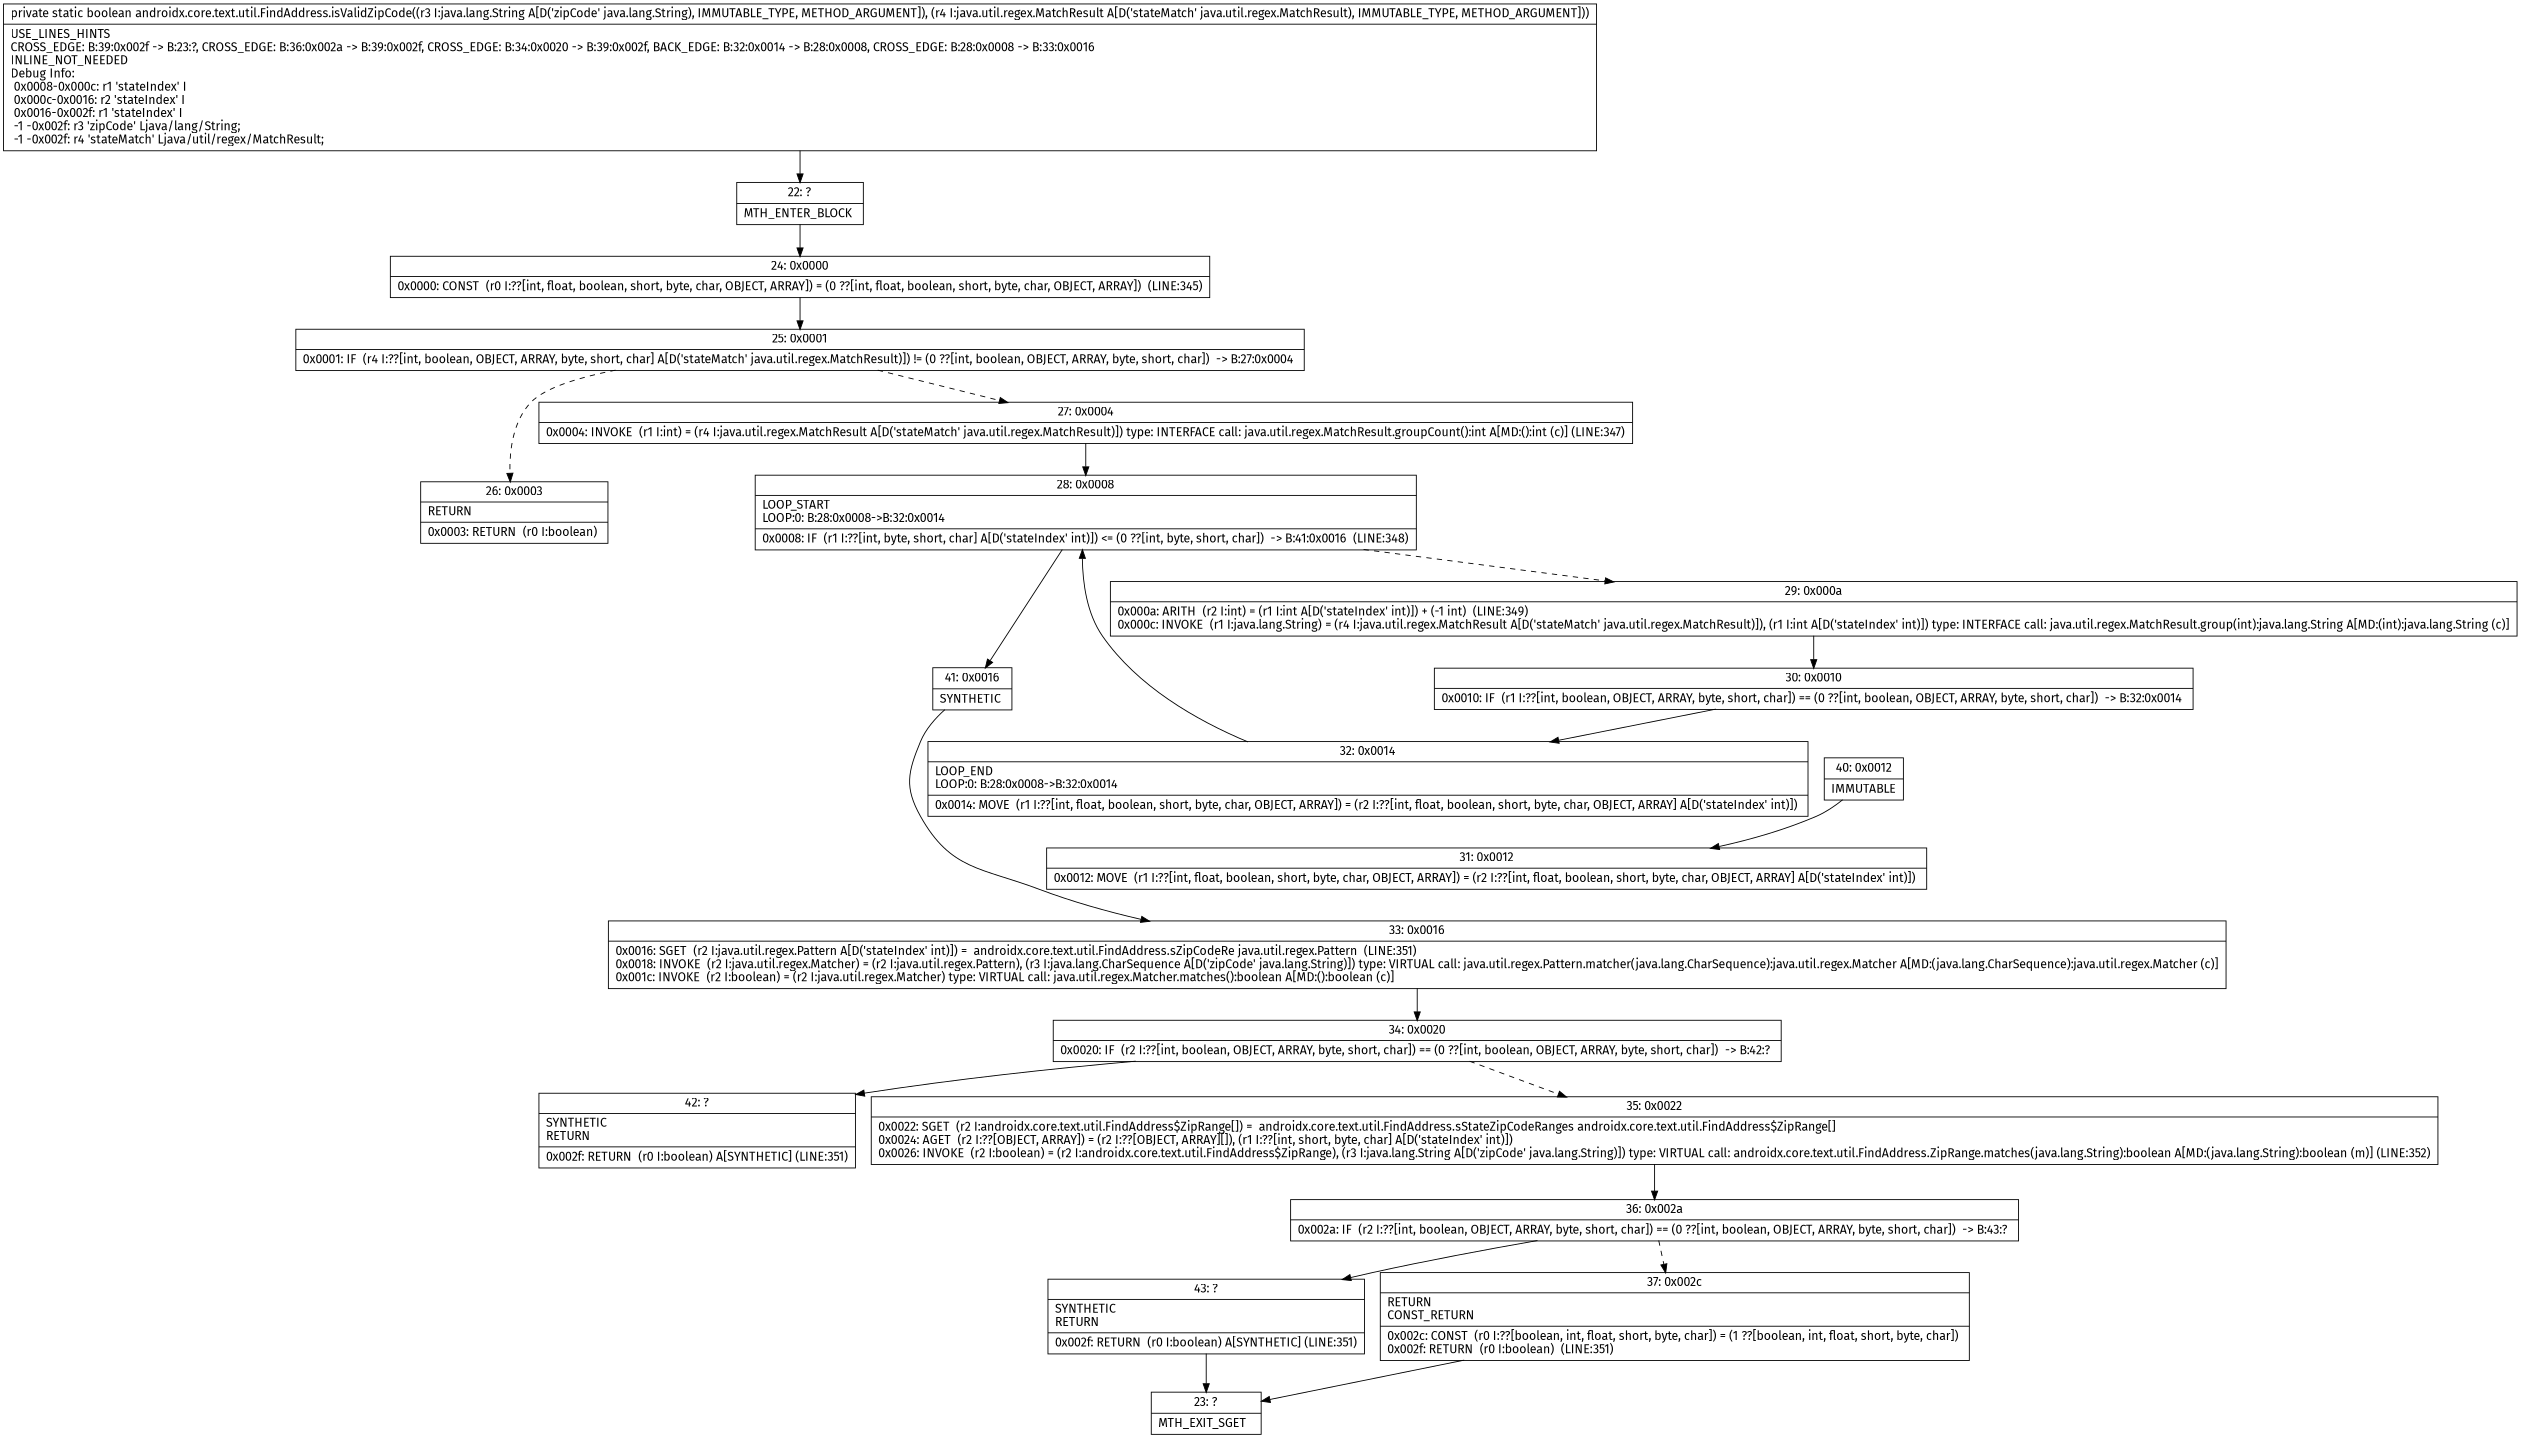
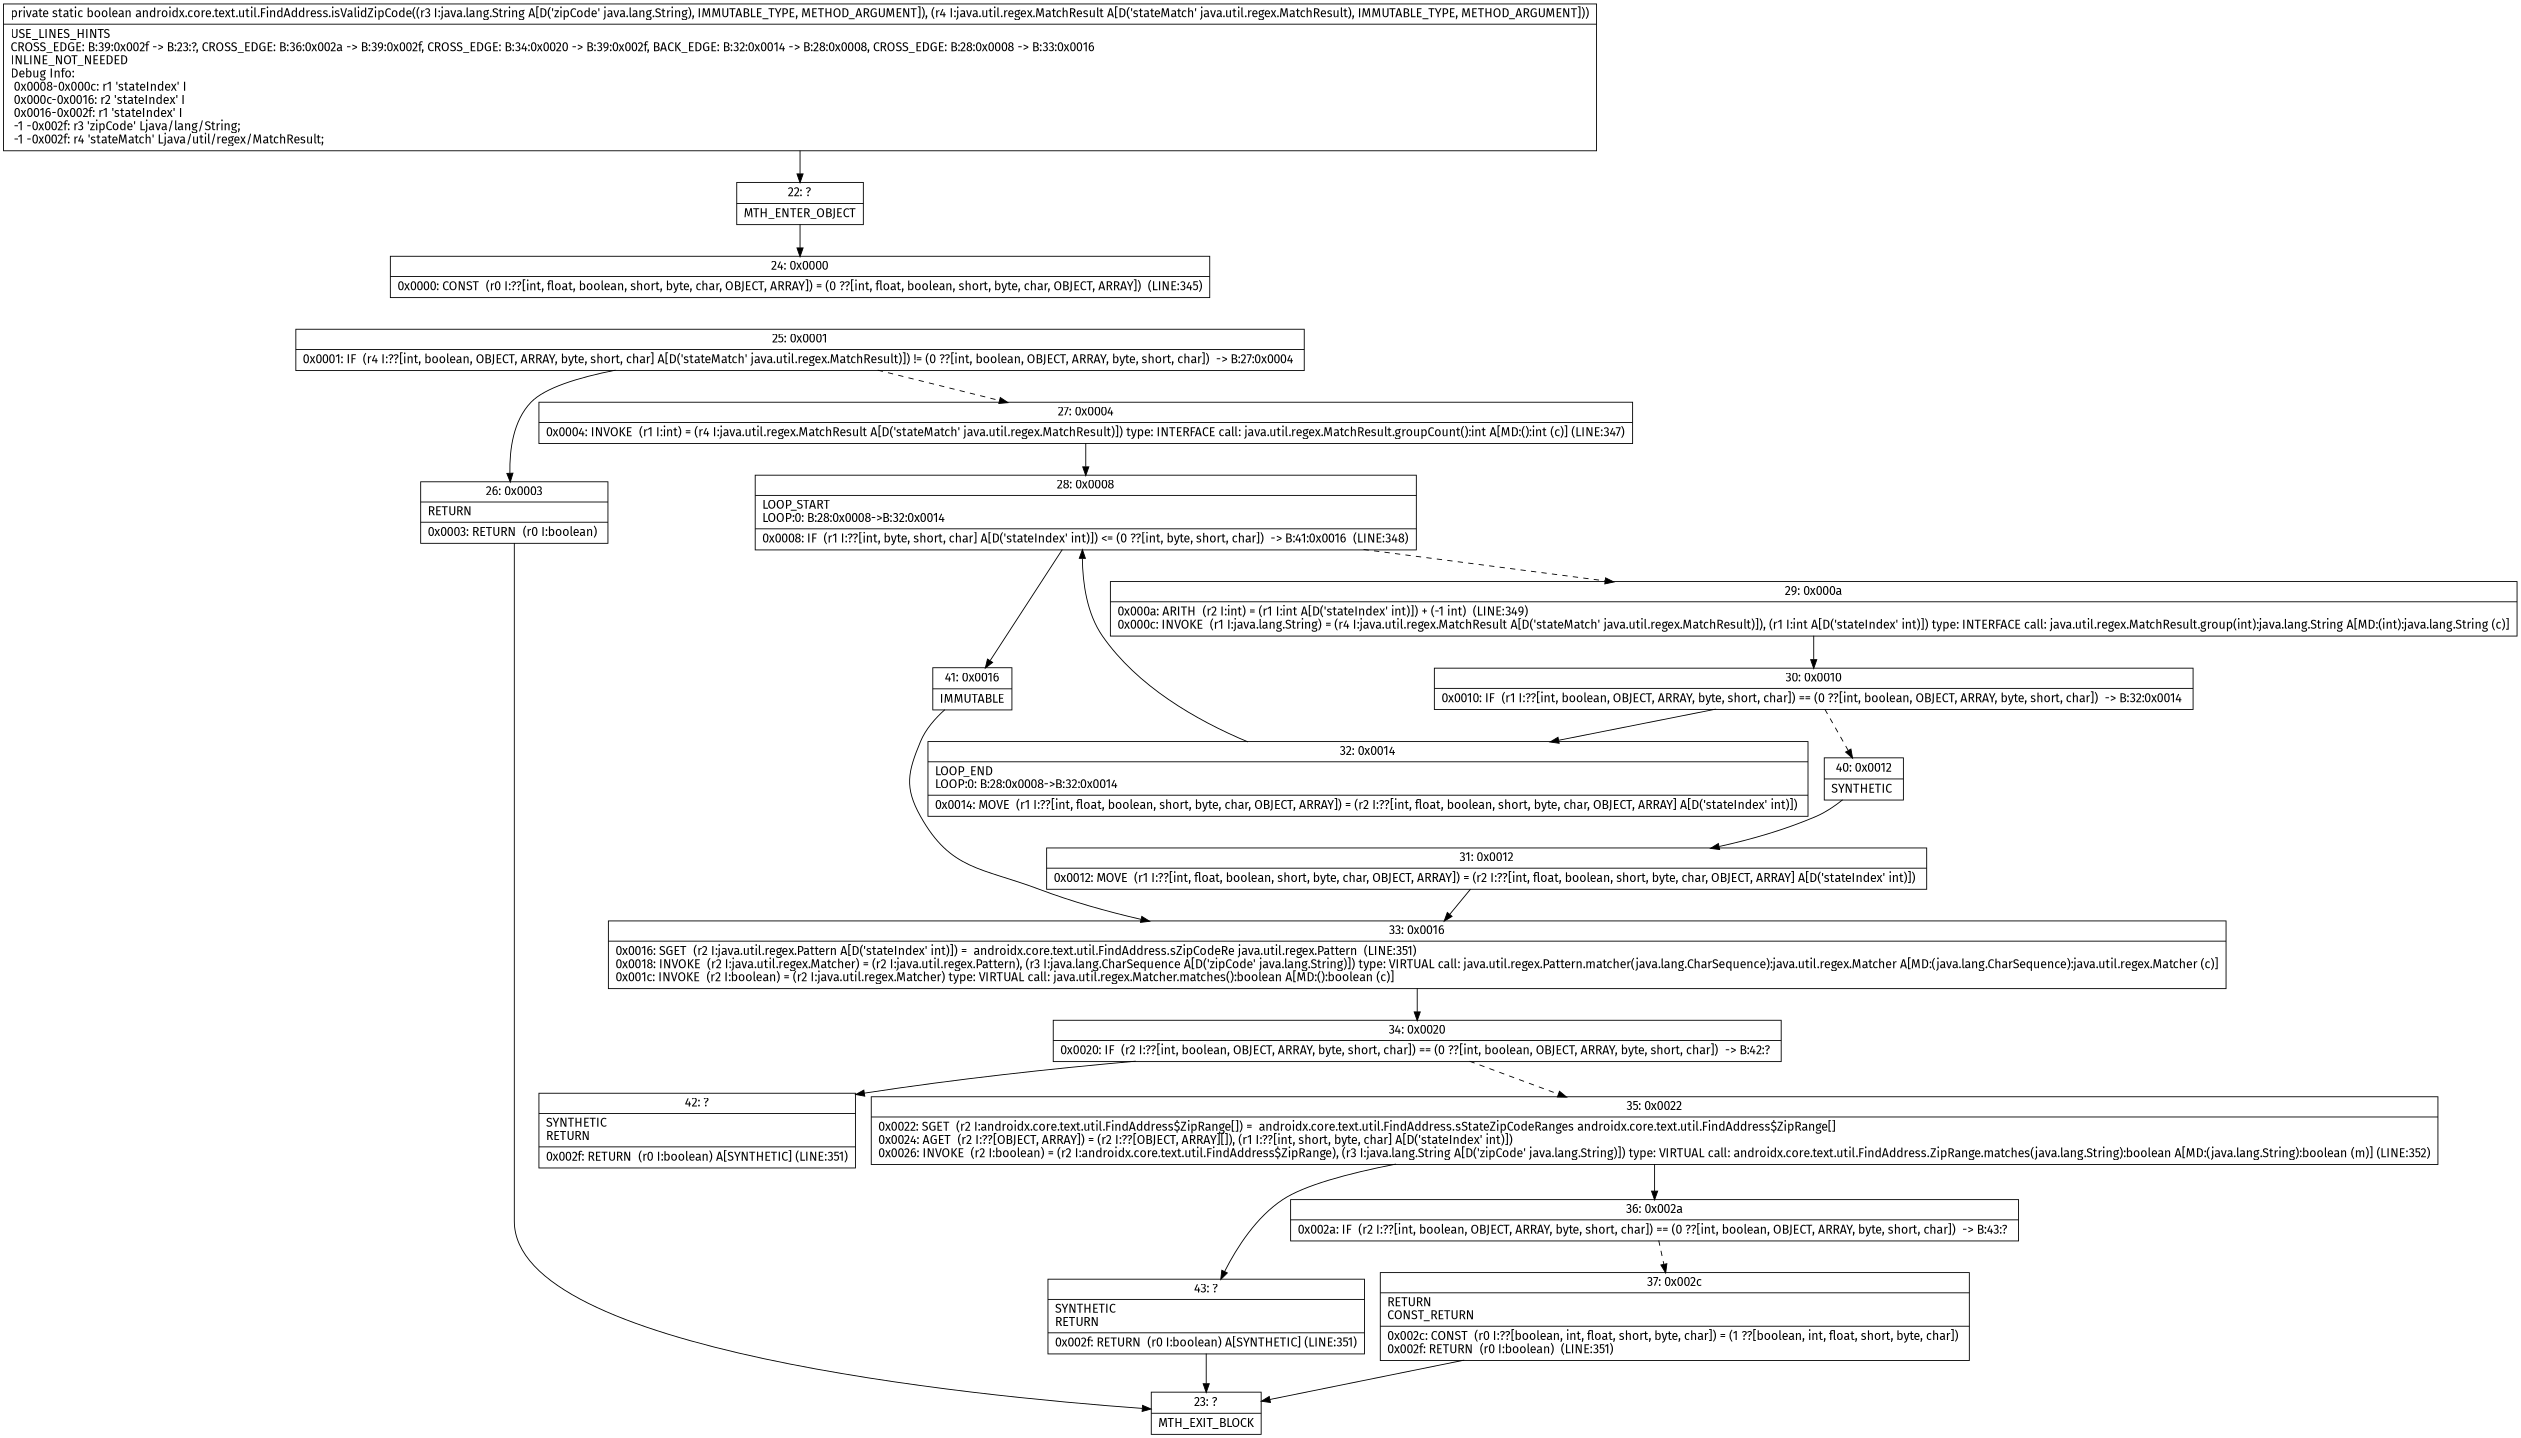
node "22: ?": text "MTH_ENTER_BLOCK" -> "MTH_ENTER_OBJECT"
edge "24: 0x0000" -> "25: 0x0001": removed
edge "25: 0x0001" -> "26: 0x0003": style dashed -> solid
node "41: 0x0016": text "SYNTHETIC" -> "IMMUTABLE"
edge "30: 0x0010" -> "40: 0x0012": added
node "40: 0x0012": text "IMMUTABLE" -> "SYNTHETIC"
edge "31: 0x0012" -> "33: 0x0016": added
edge "26: 0x0003" -> "23: ?": added
edge "36: 0x002a" -> "43: ?": now "35: 0x0022" -> "43: ?"
node "23: ?": text "MTH_EXIT_SGET" -> "MTH_EXIT_BLOCK"
